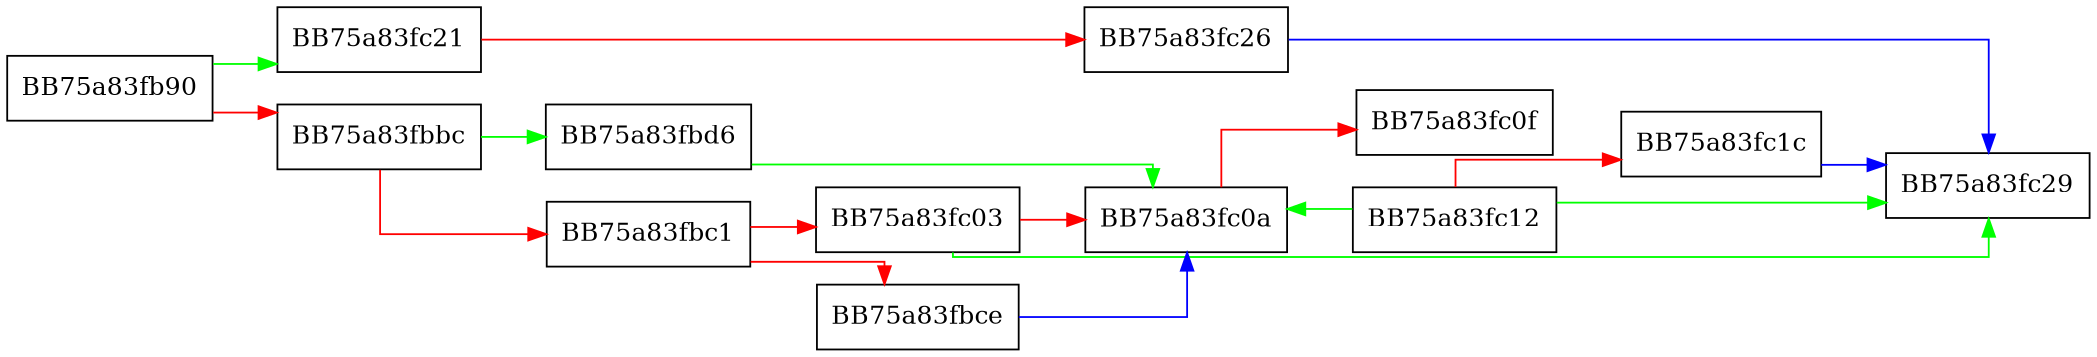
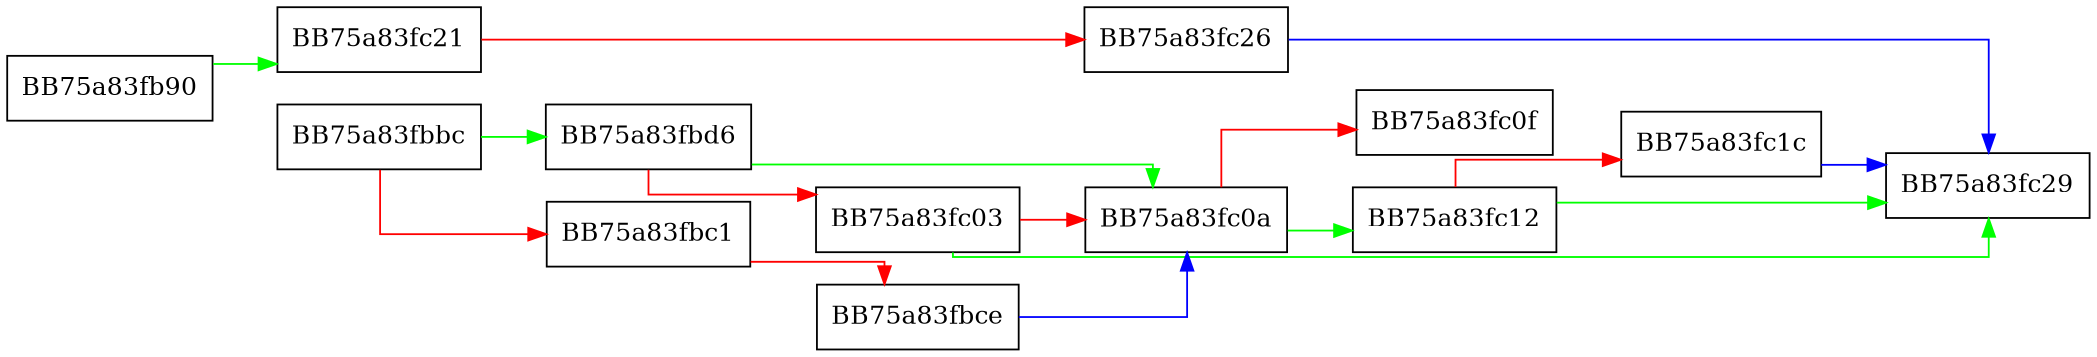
edge "BB75a83fb90" -> "BB75a83fbbc": removed
edge "BB75a83fc12" -> "BB75a83fc0a": reversed
edge "BB75a83fbc1" -> "BB75a83fc03": now "BB75a83fbd6" -> "BB75a83fc03"
